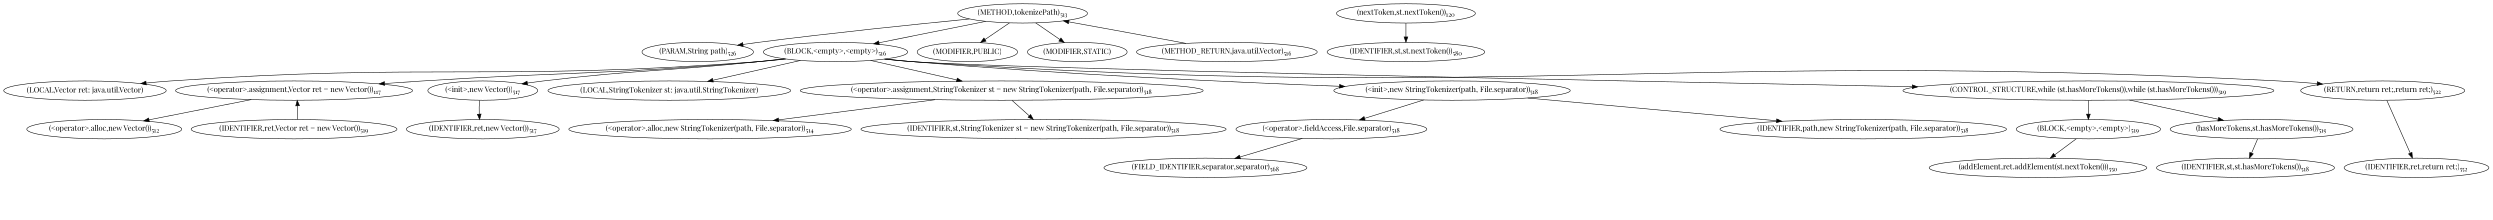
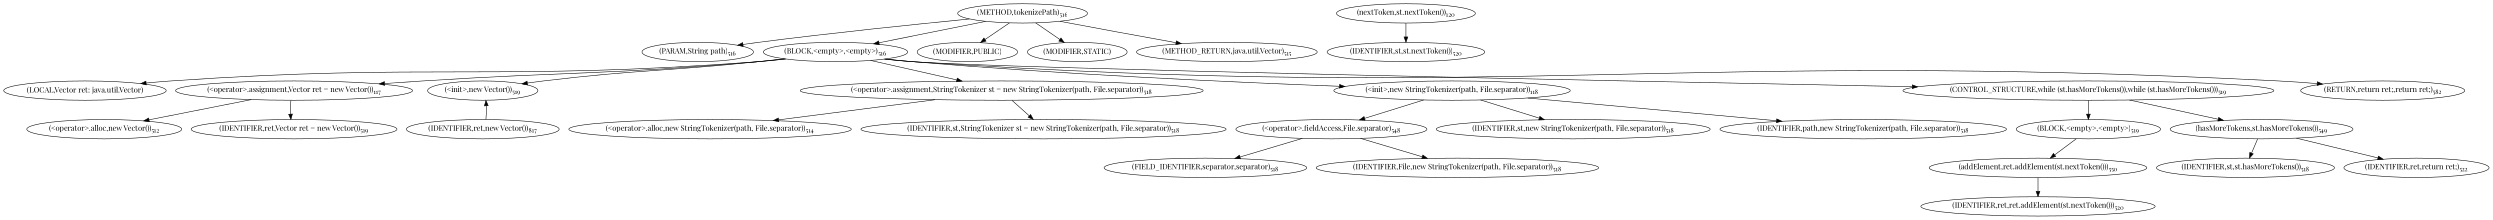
node "(METHOD,tokenizePath)": text "513" -> "516"
edge "(METHOD_RETURN,java.util.Vector)" -> "(METHOD,tokenizePath)": reversed
node "(PARAM,String path)": text "526" -> "516"
node "(METHOD_RETURN,java.util.Vector)": text "516" -> "515"
node "(IDENTIFIER,st,st.nextToken())": text "580" -> "520"
node "(<init>,new Vector())": text "517" -> "519"
node "(<init>,new StringTokenizer(path, File.separator))": text "518" -> "118"
node "(RETURN,return ret;,return ret;)": text "522" -> "582"
node "(LOCAL,StringTokenizer st: java.util.StringTokenizer)": removed
edge "(<init>,new Vector())" -> "(IDENTIFIER,ret,new Vector())": reversed
edge "(IDENTIFIER,ret,Vector ret = new Vector())" -> "(<operator>.assignment,Vector ret = new Vector())": reversed
edge "(RETURN,return ret;,return ret;)" -> "(IDENTIFIER,ret,return ret;)": now "(hasMoreTokens,st.hasMoreTokens())" -> "(IDENTIFIER,ret,return ret;)"
node "(IDENTIFIER,ret,new Vector())": text "517" -> "817"
node "(<operator>.fieldAccess,File.separator)": text "518" -> "548"
node "(hasMoreTokens,st.hasMoreTokens())": text "519" -> "549"
node "(IDENTIFIER,st,new StringTokenizer(path, File.separator))": added
node "(FIELD_IDENTIFIER,separator,separator)": text "568" -> "518"
node "(IDENTIFIER,ret,return ret;)": text "552" -> "522"
node "(IDENTIFIER,File,new StringTokenizer(path, File.separator))": added
node "(IDENTIFIER,ret,ret.addElement(st.nextToken()))": added
